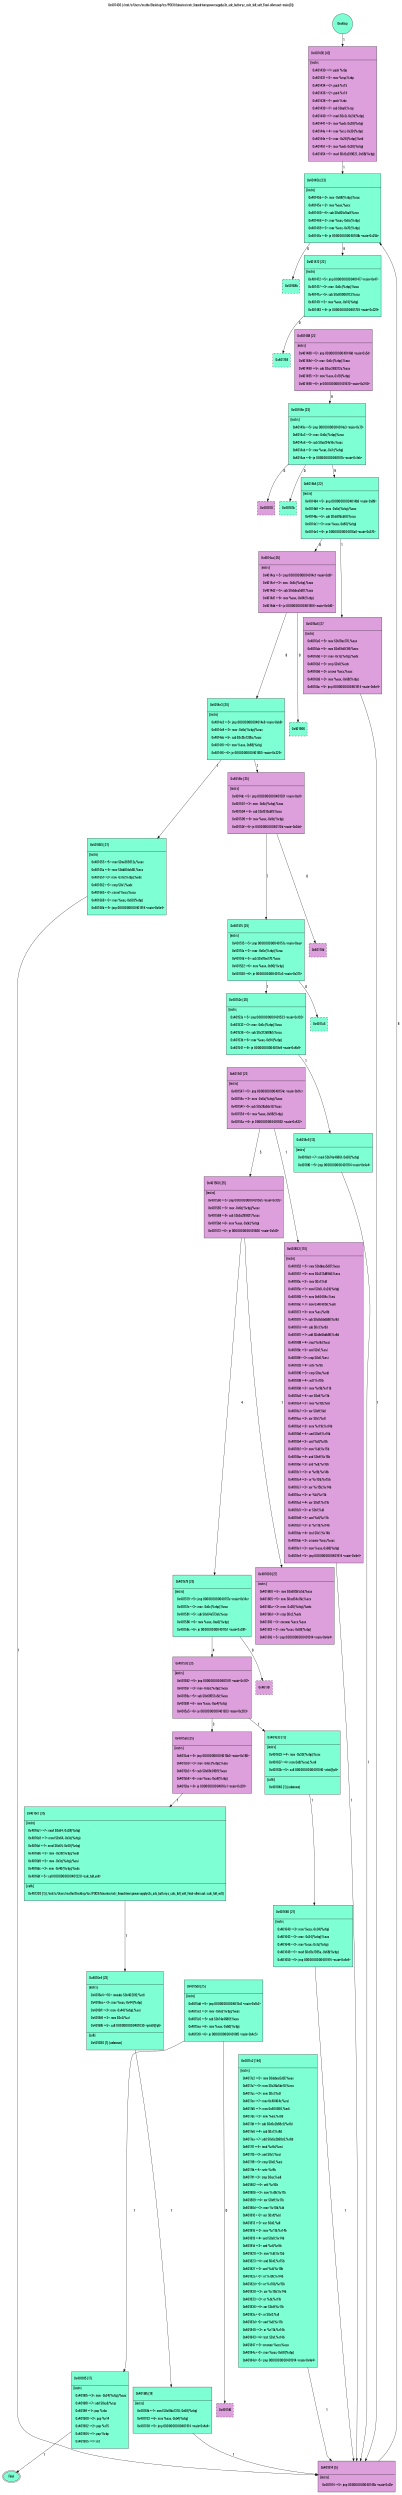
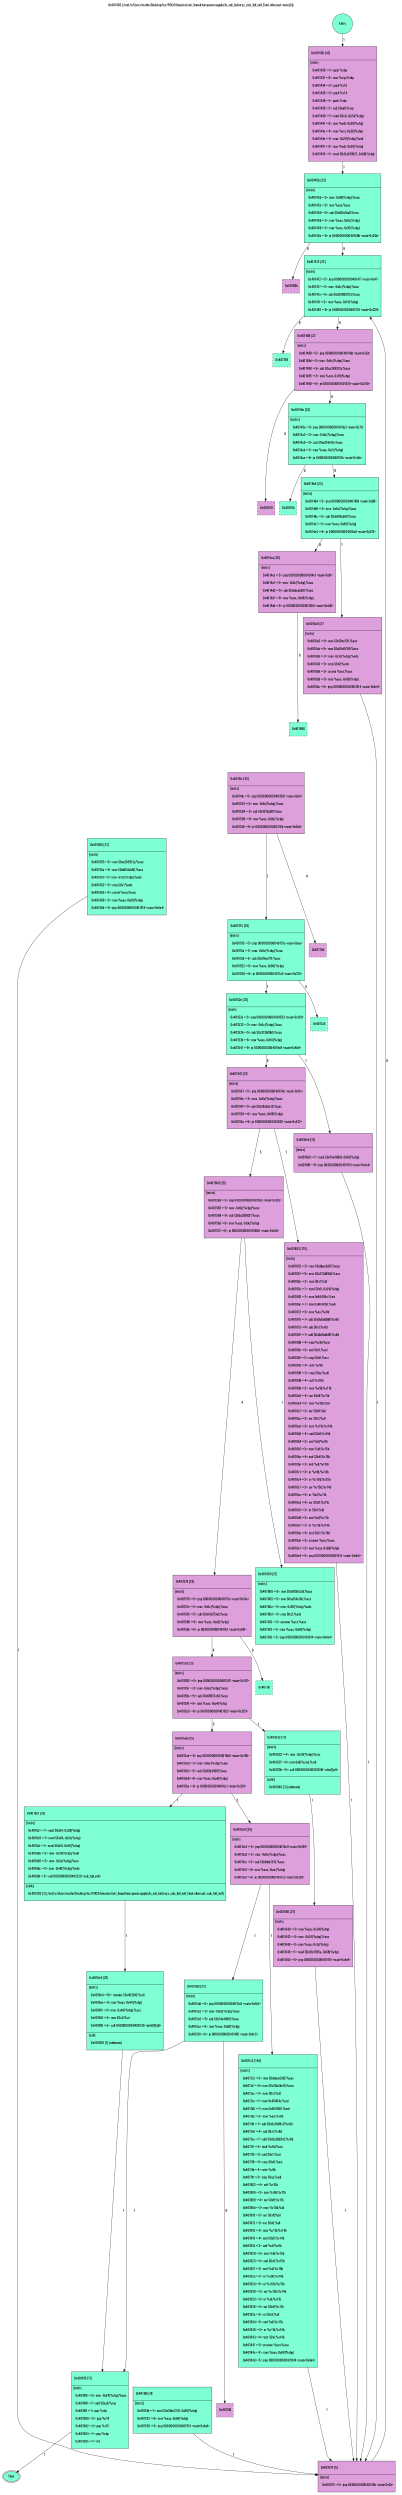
node "Desktop": label "Desktop" -> "Entry"
node "0x40168b": fillcolor aquamarine -> plum
edge "0x401472 [22]" -> "0x401488 [22]": added, label "9"
edge "0x40149e [22]" -> "0x401670": now "0x401488 [22]" -> "0x401670"
node "0x4014e3 [25]": removed
edge "0x40152e [25]" -> "0x401547 [25]": added, label "6"
node "0x4018e9 [12]": fillcolor aquamarine -> plum
edge "0x401914 [5]" -> "0x40145b [23]": now "0x401914 [5]" -> "0x401472 [22]"
node "0x401579 [25]": fillcolor aquamarine -> plum
node "0x401600 [27]": fillcolor plum -> aquamarine
node "0x4017b1": fillcolor plum -> aquamarine
node "0x4015c4 [25]": added
node "0x401640 [21]": fillcolor aquamarine -> plum
edge "0x4016e4 [23]" -> "0x4016fb [18]": now "0x4016e4 [23]" -> "0x4018f5 [17]"
